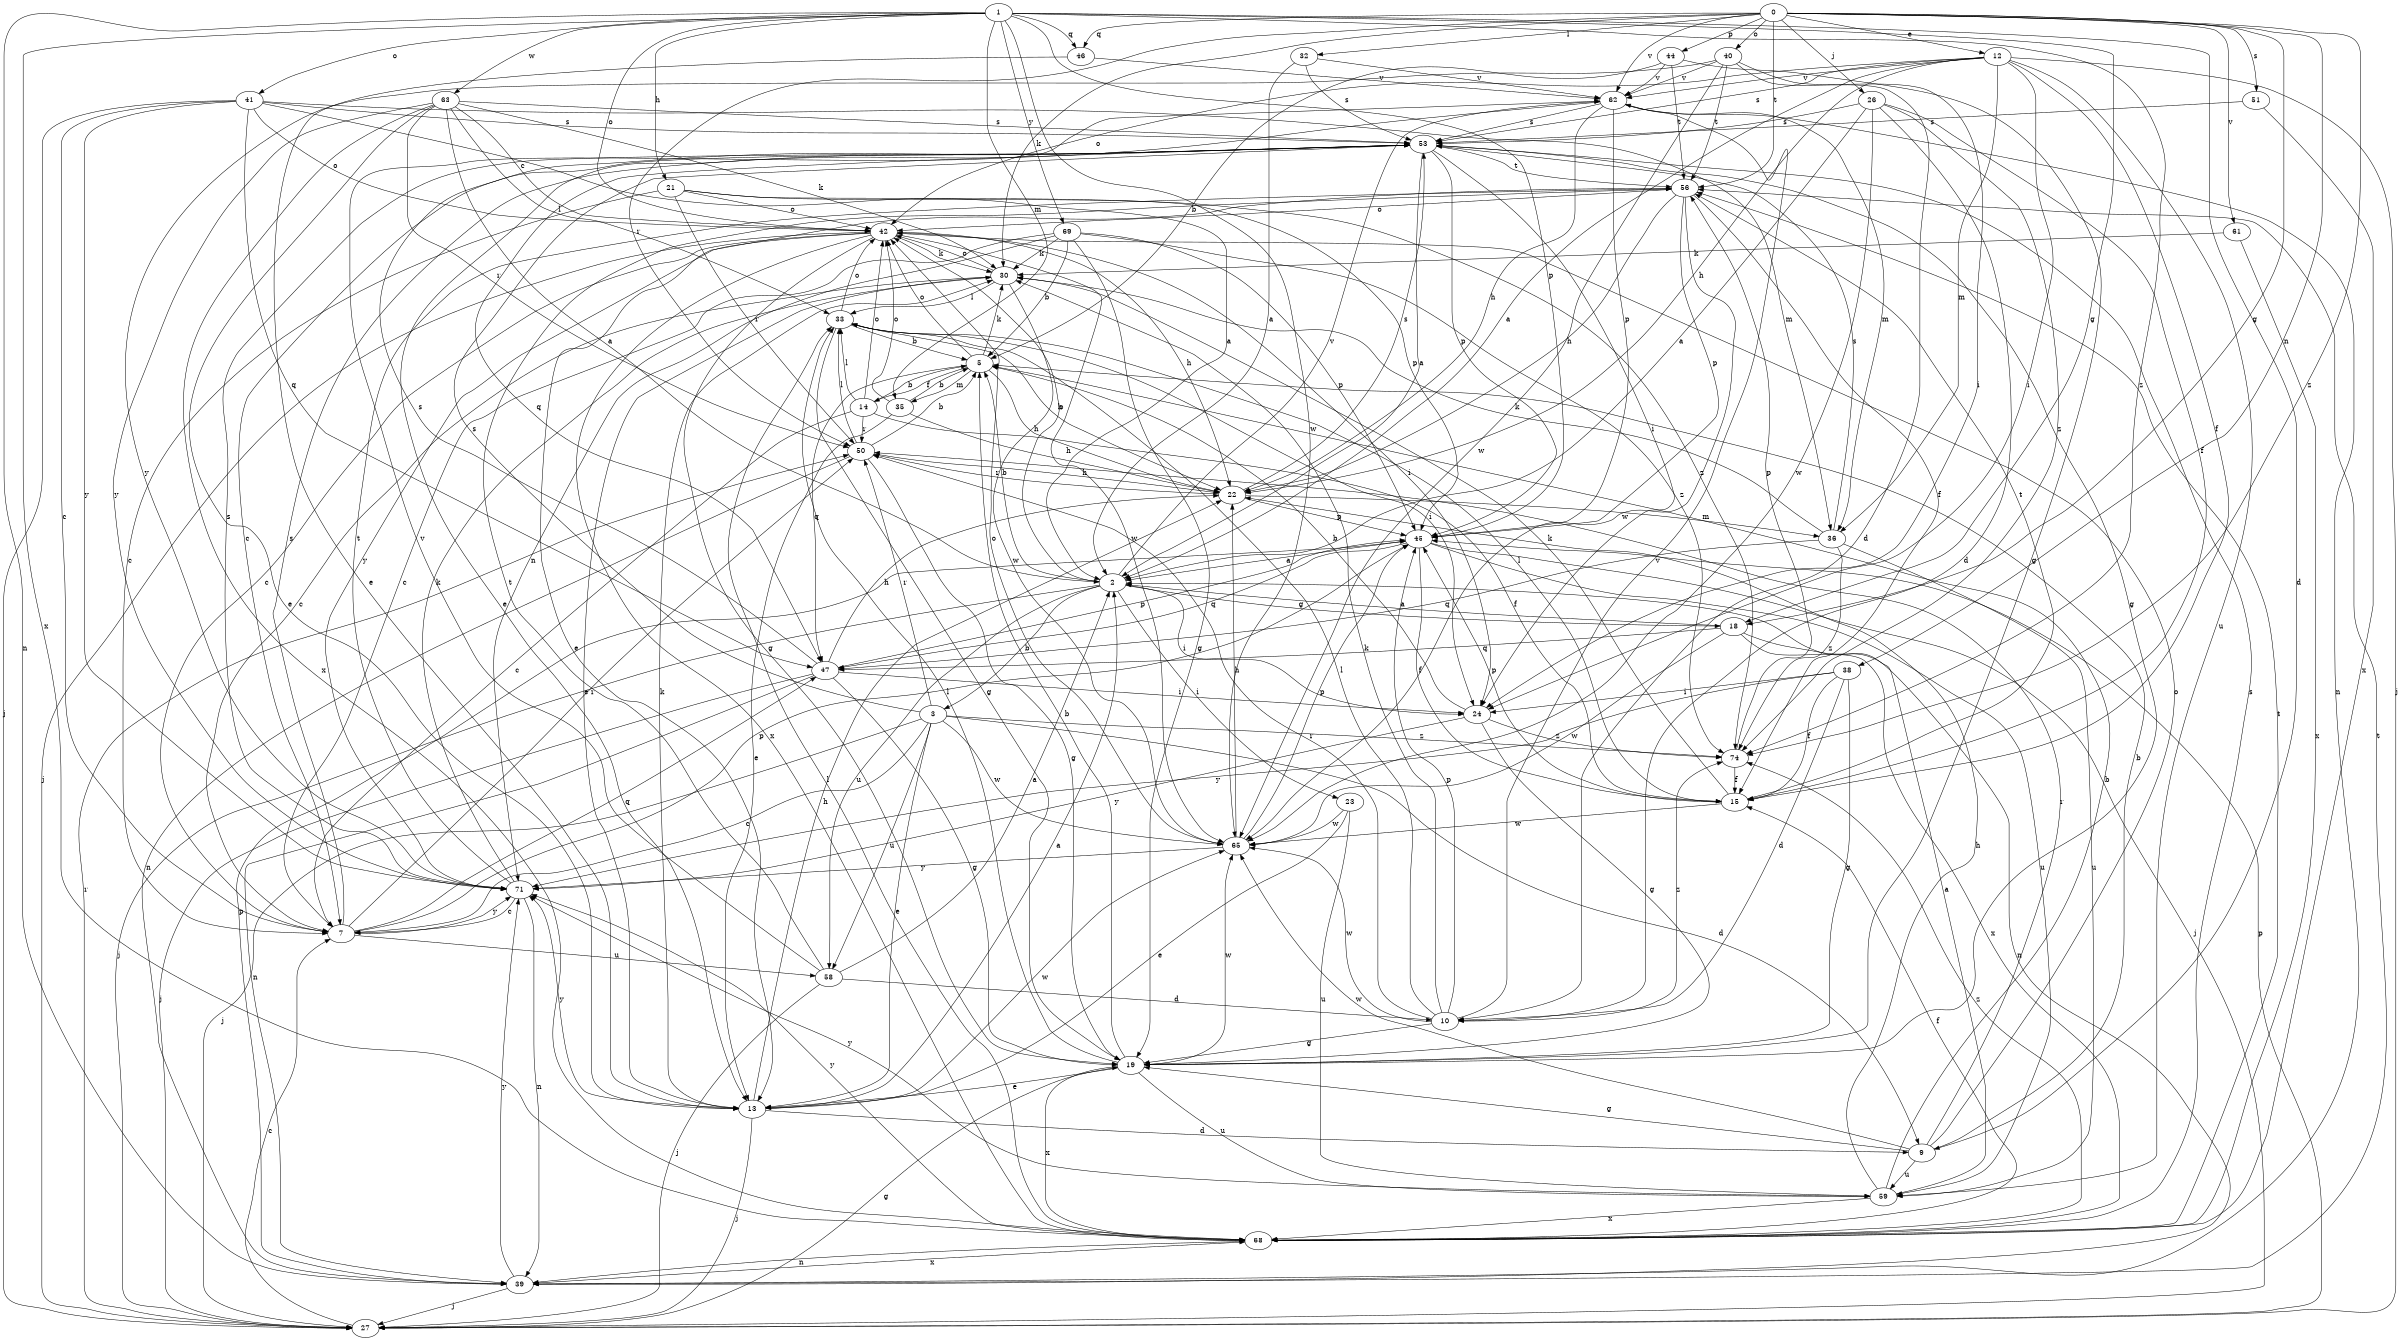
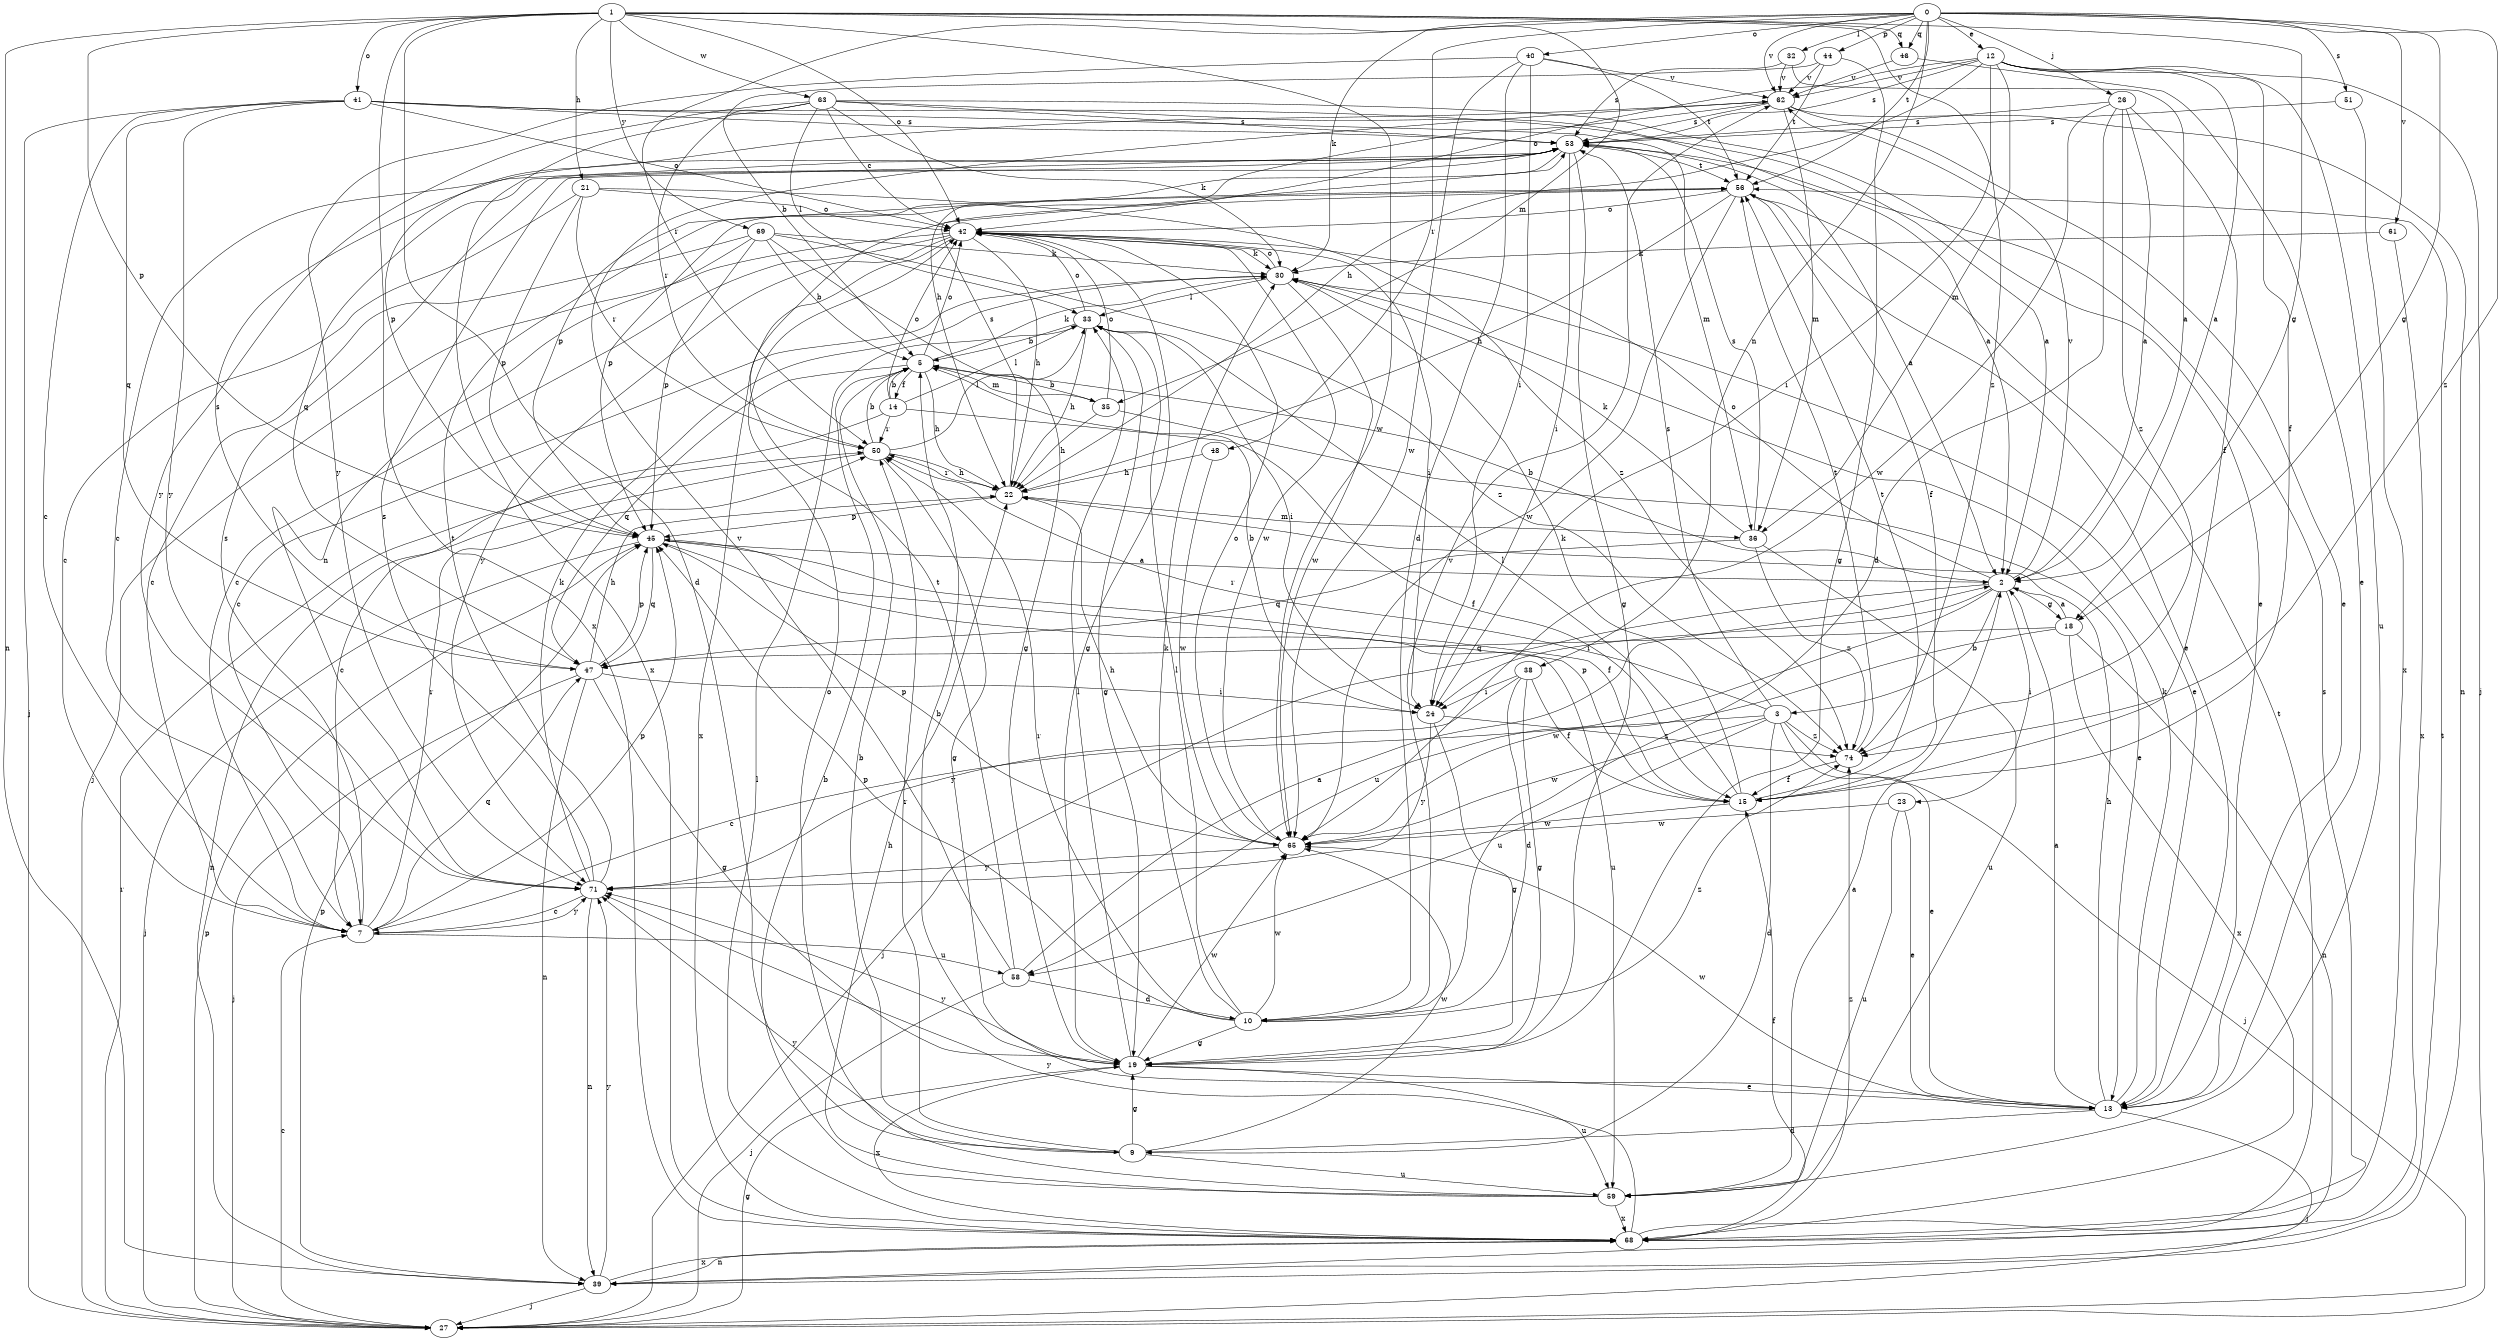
node "48": added
edge "74" -> "56": label "p" -> "t"
edge "68" -> "33": reversed
